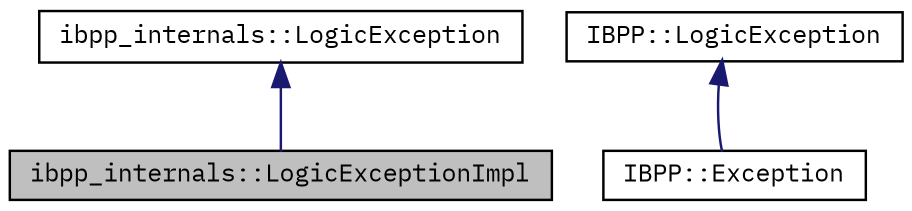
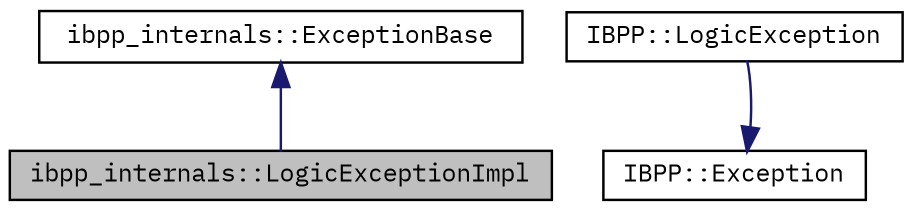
node "ibpp_internals::LogicException": label "ibpp_internals::LogicException" -> "ibpp_internals::ExceptionBase"
edge "IBPP::Exception" -> "IBPP::LogicException": reversed
